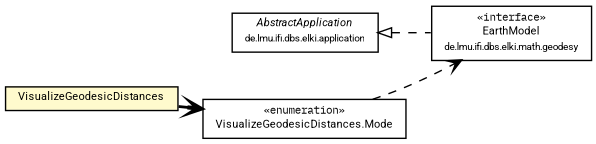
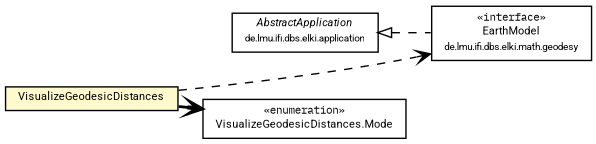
edge "VisualizeGeodesicDistances.Mode" -> "EarthModel": now "VisualizeGeodesicDistances" -> "EarthModel"
